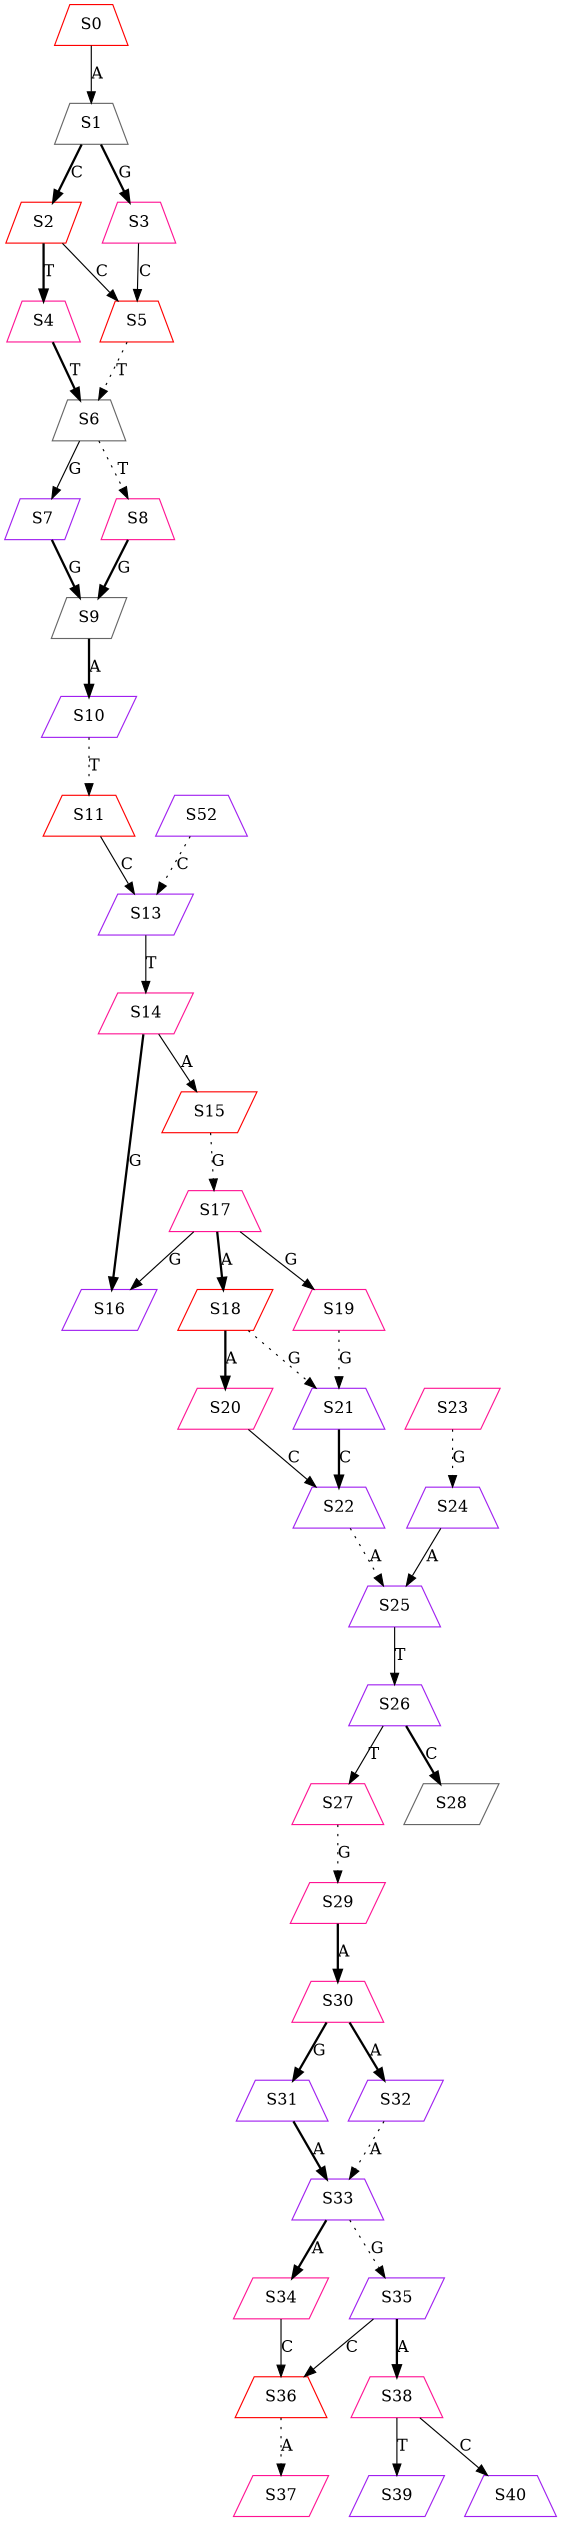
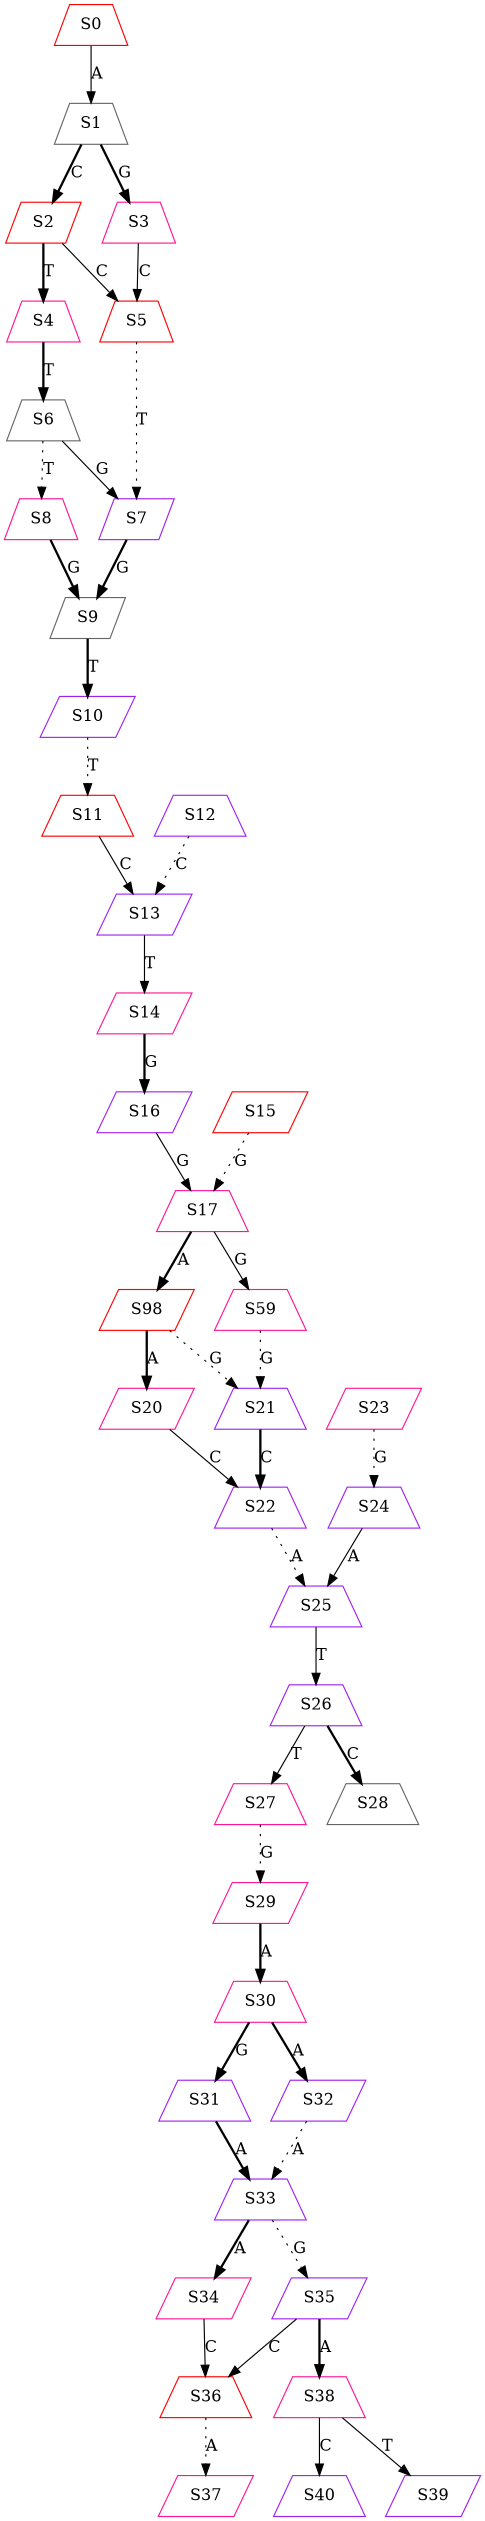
edge "S5" -> "S6": now "S5" -> "S7"
edge "S9" -> "S10": label "A" -> "T"
node "S52": label "S52" -> "S12"
edge "S14" -> "S15": removed, label "A"
edge "S17" -> "S16": reversed
node "S18": label "S18" -> "S98"
node "S19": label "S19" -> "S59"
node "S28": shape parallelogram -> trapezium
